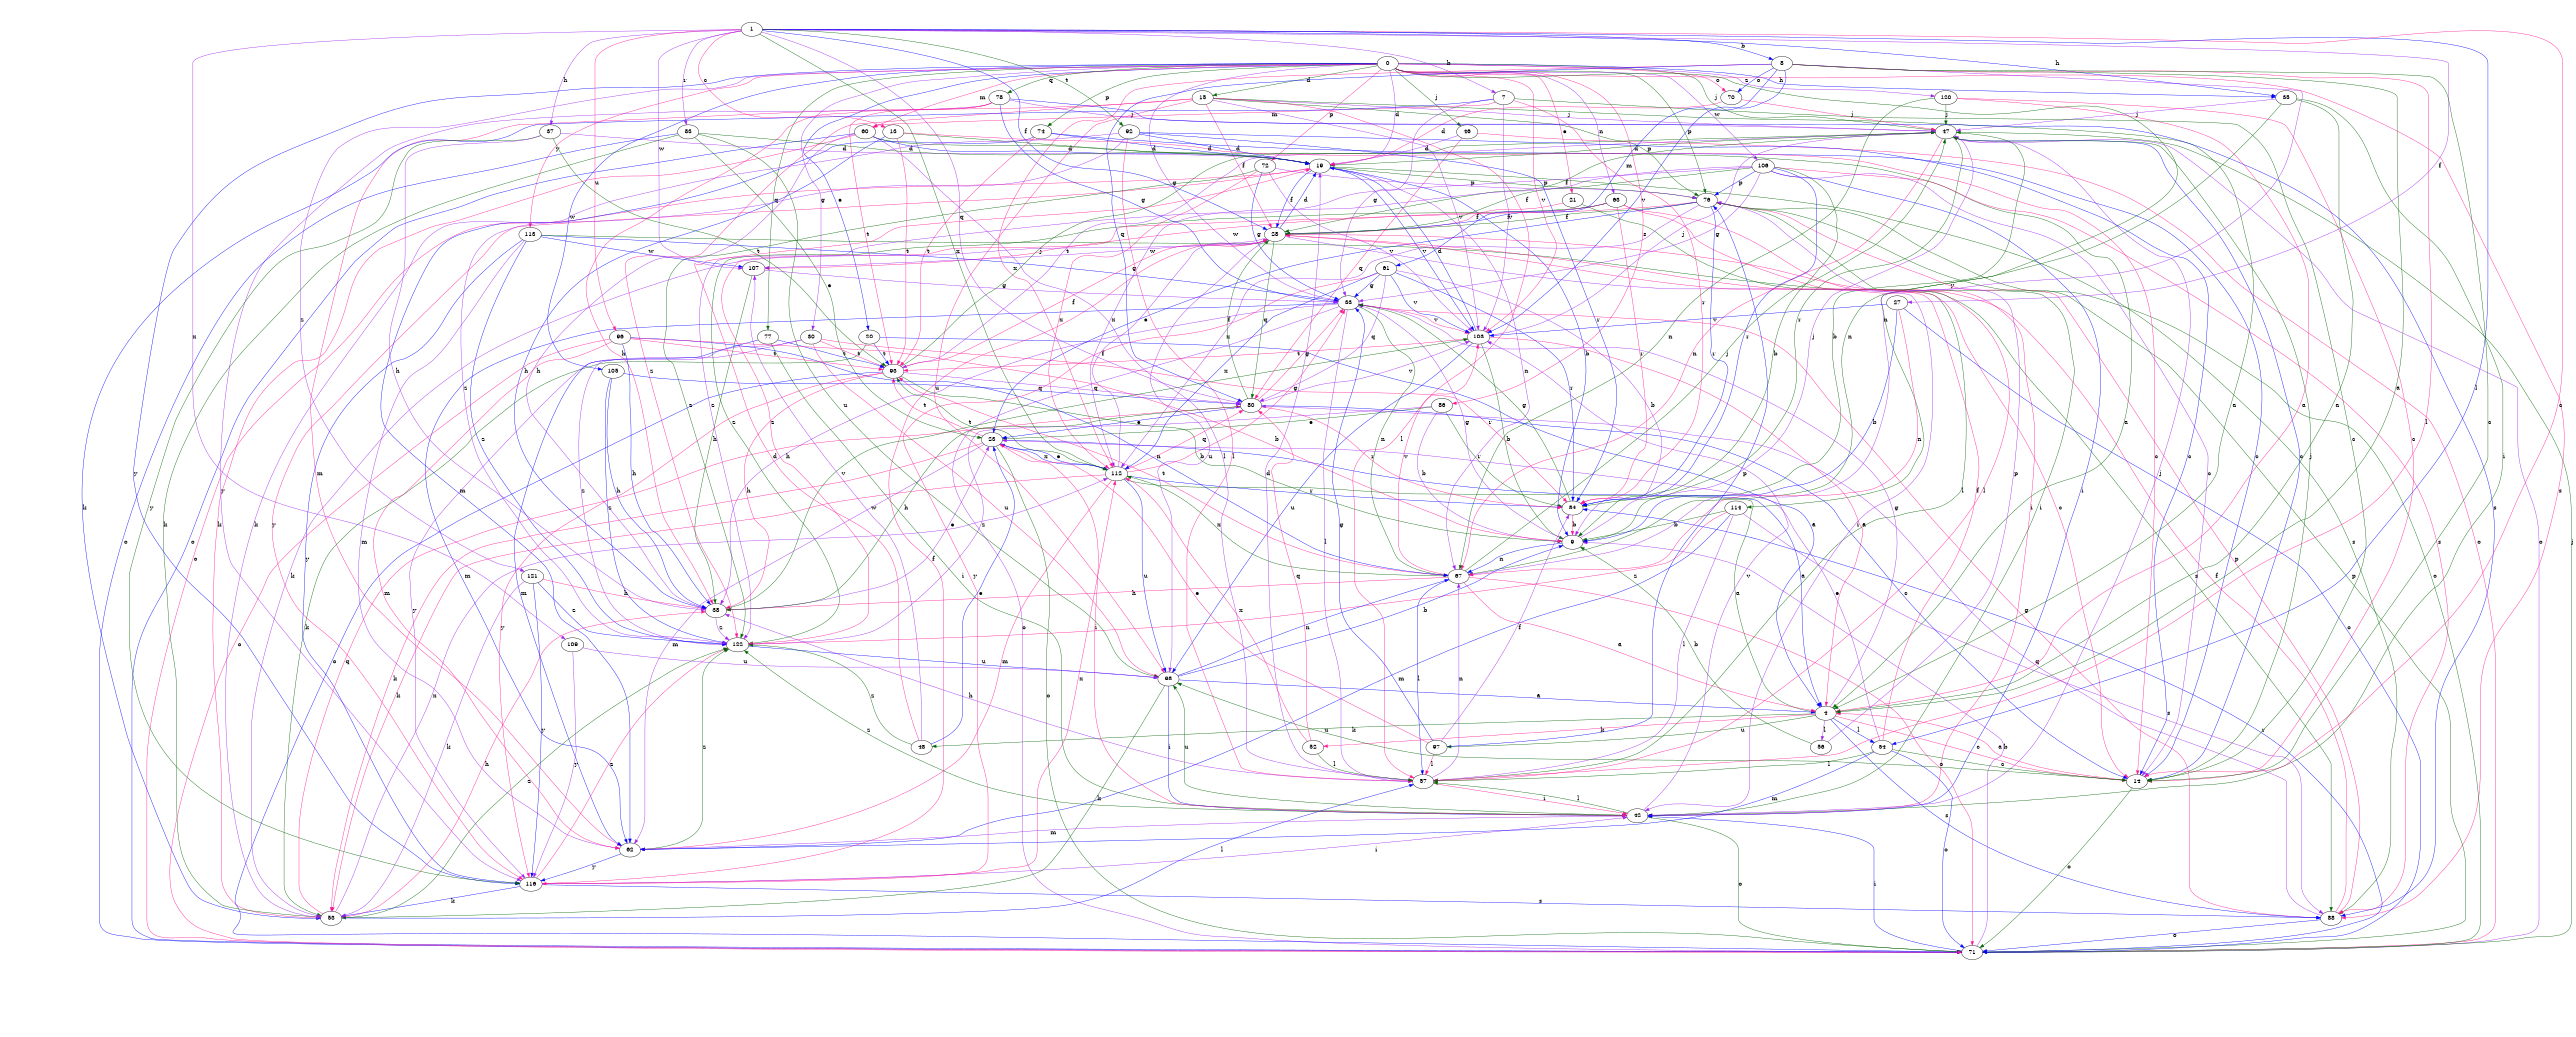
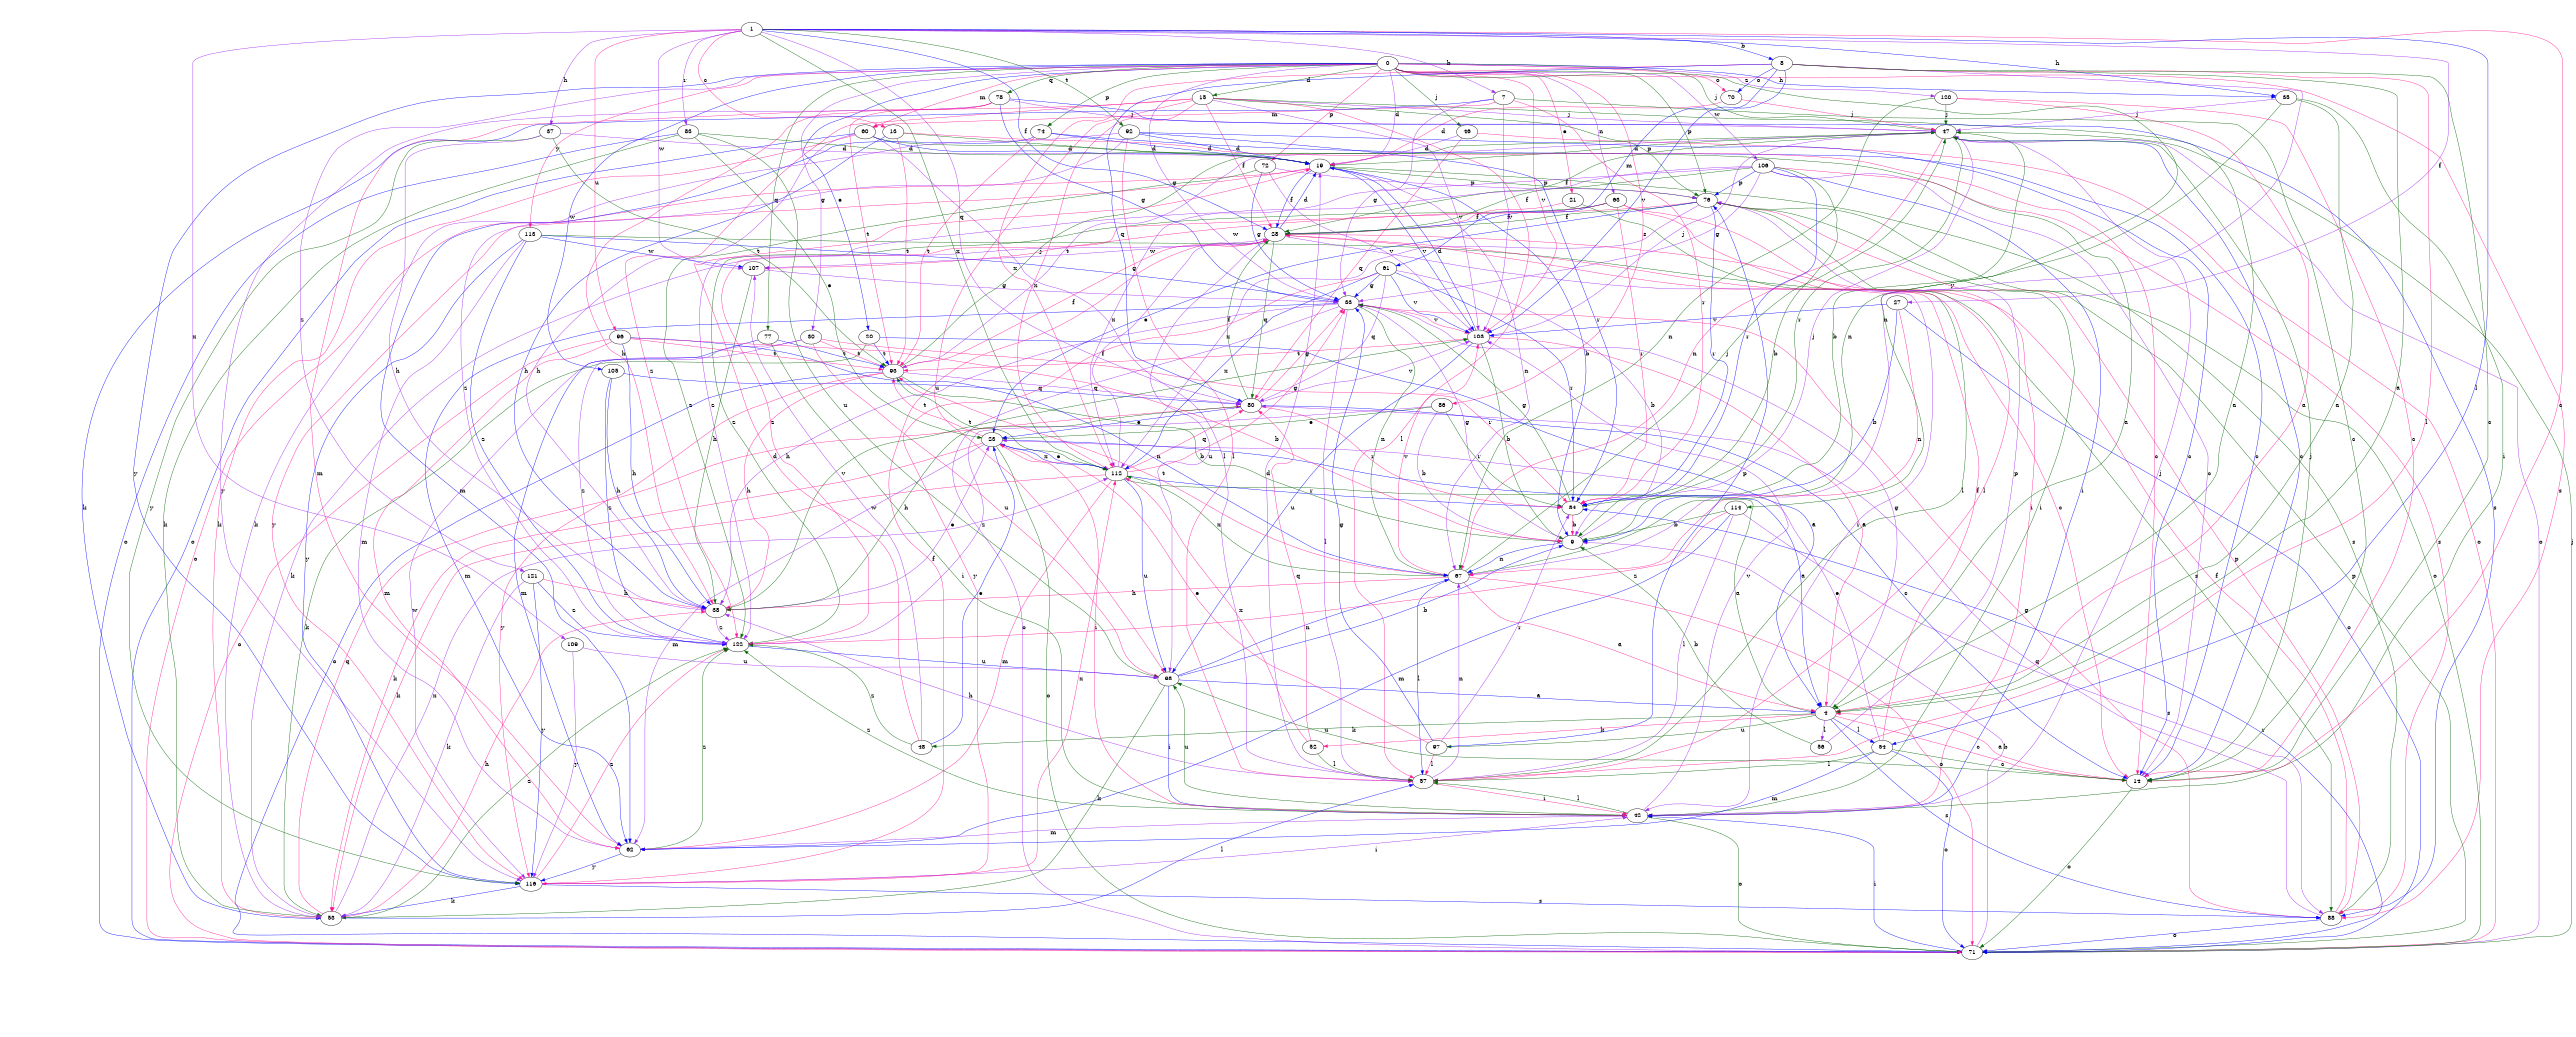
edge "72" -> "112": now "15" -> "112"
edge "30" -> "116": label "y" -> "w"
edge "97" -> "84": label "f" -> "r"
